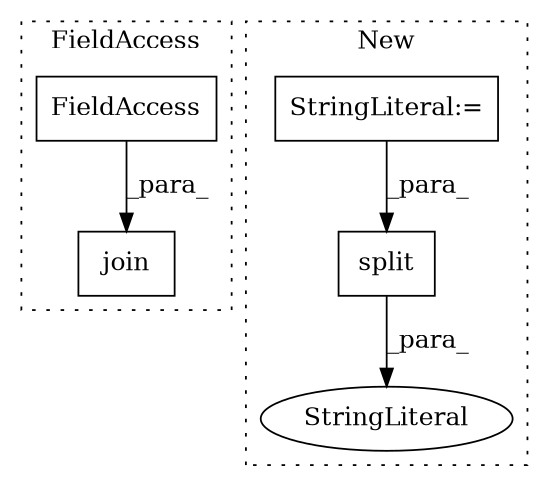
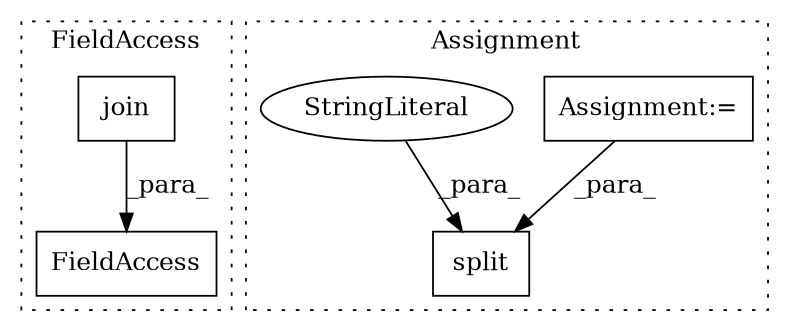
cluster "New": label "New" -> "Assignment"
node "StringLiteral:=": label "StringLiteral:=" -> "Assignment:="
edge "FieldAccess" -> "join": reversed
edge "split" -> "StringLiteral": reversed
